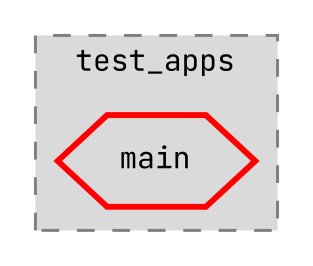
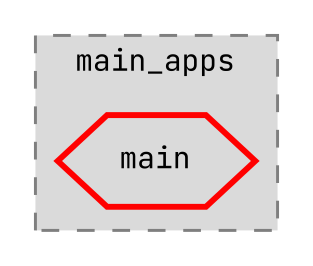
cluster "test_apps": label "test_apps" -> "main_apps"
